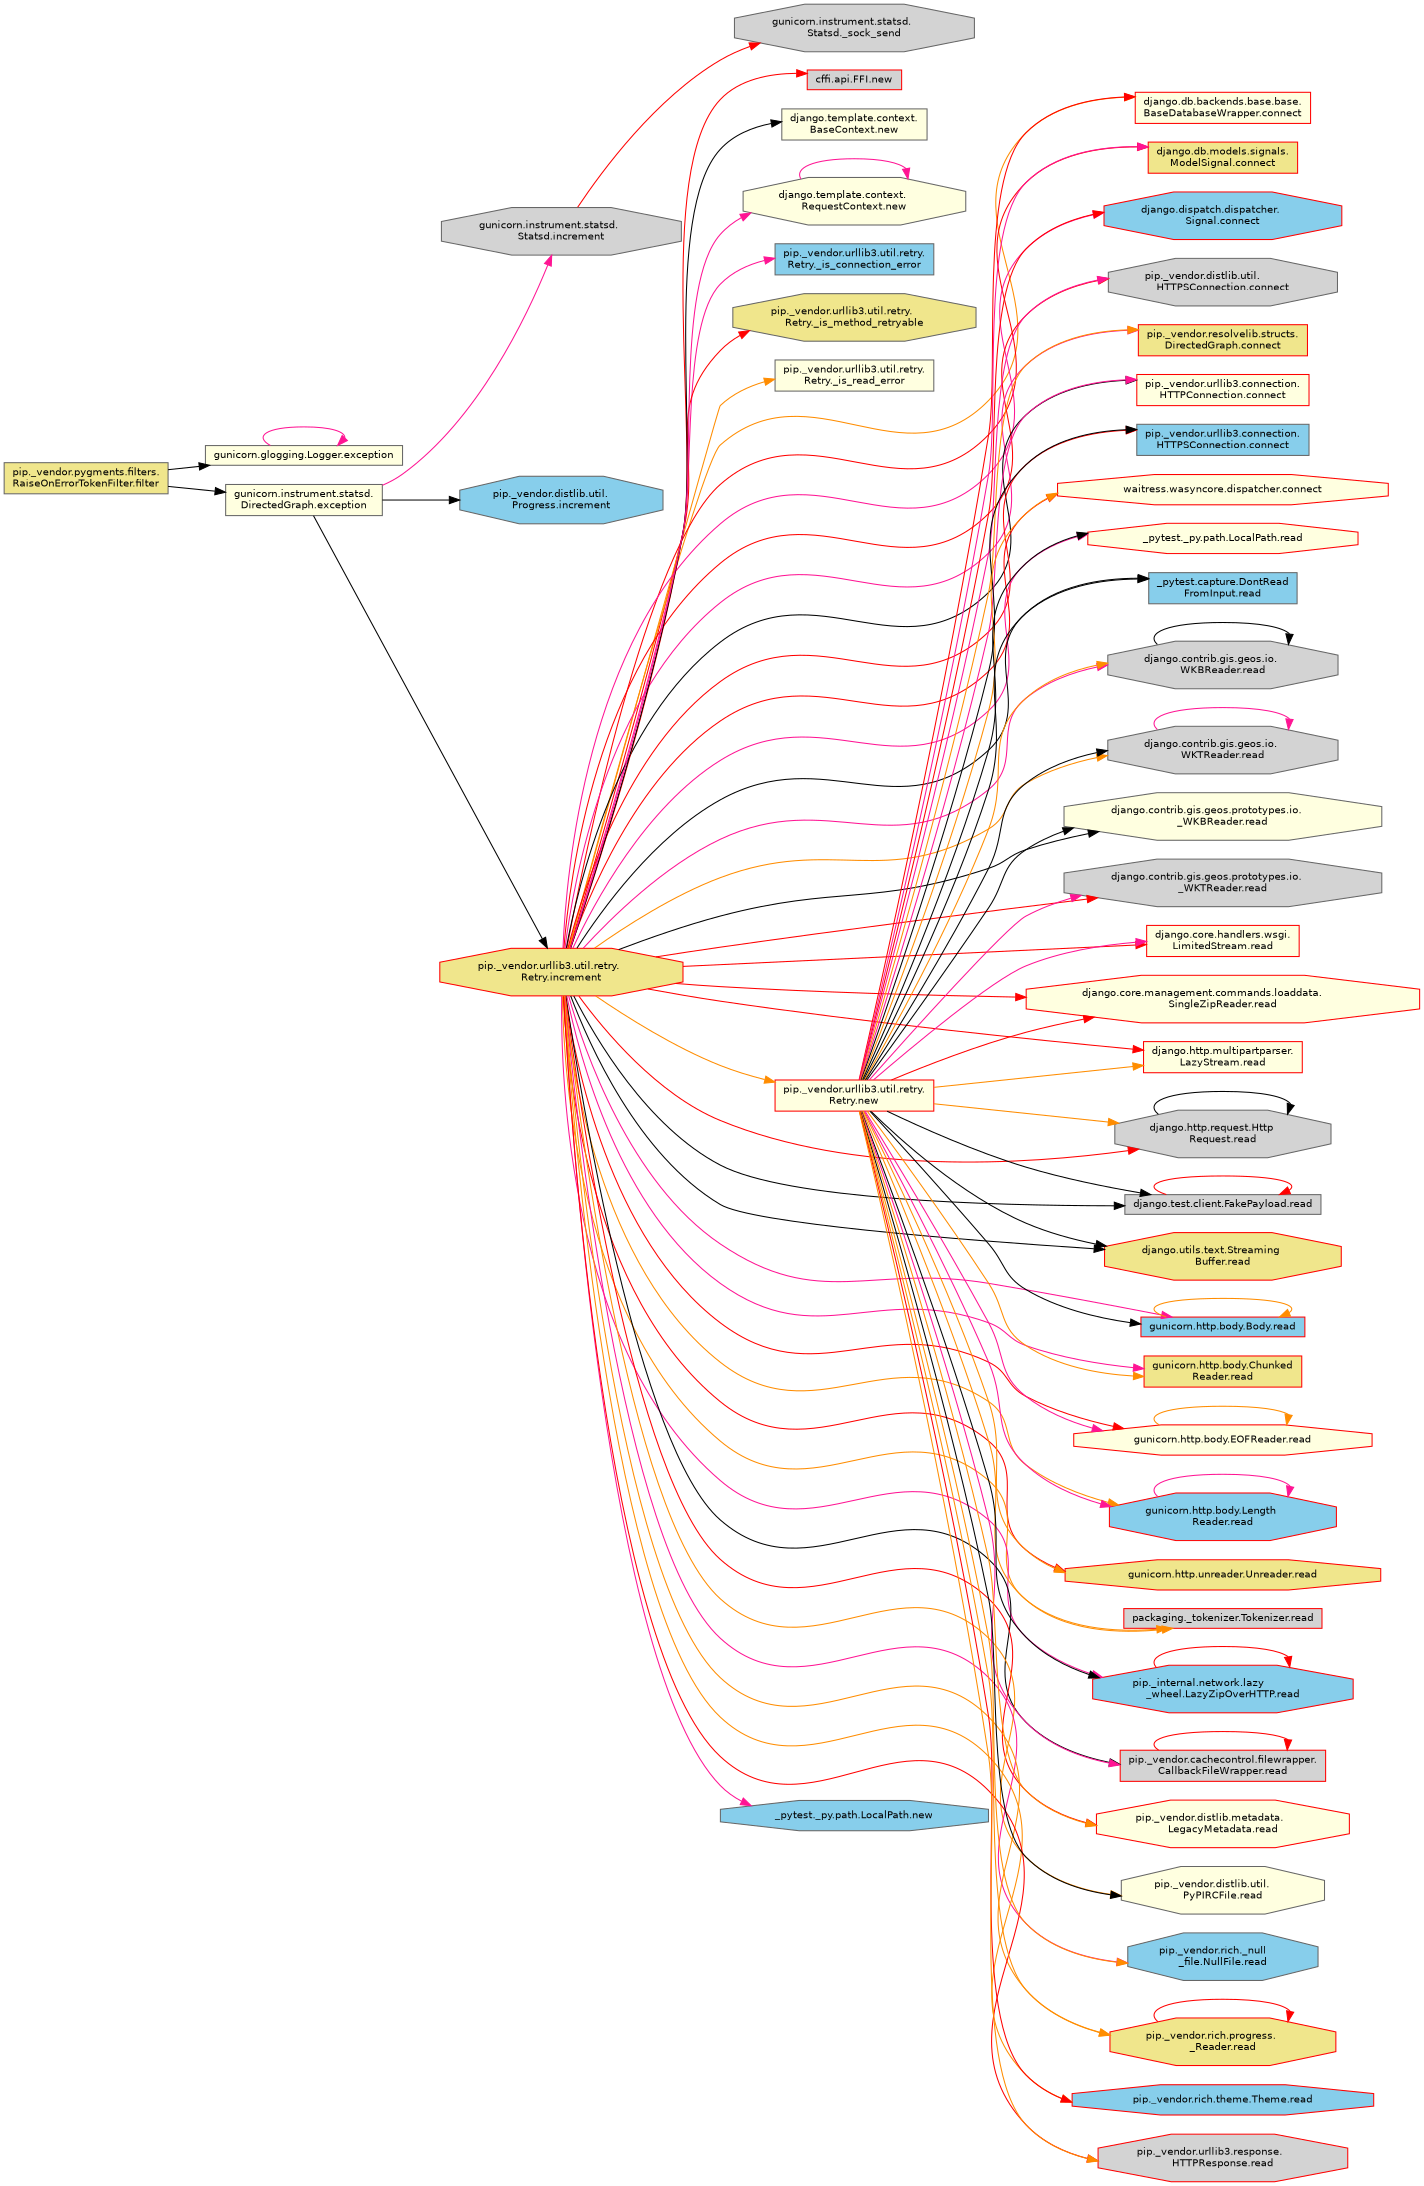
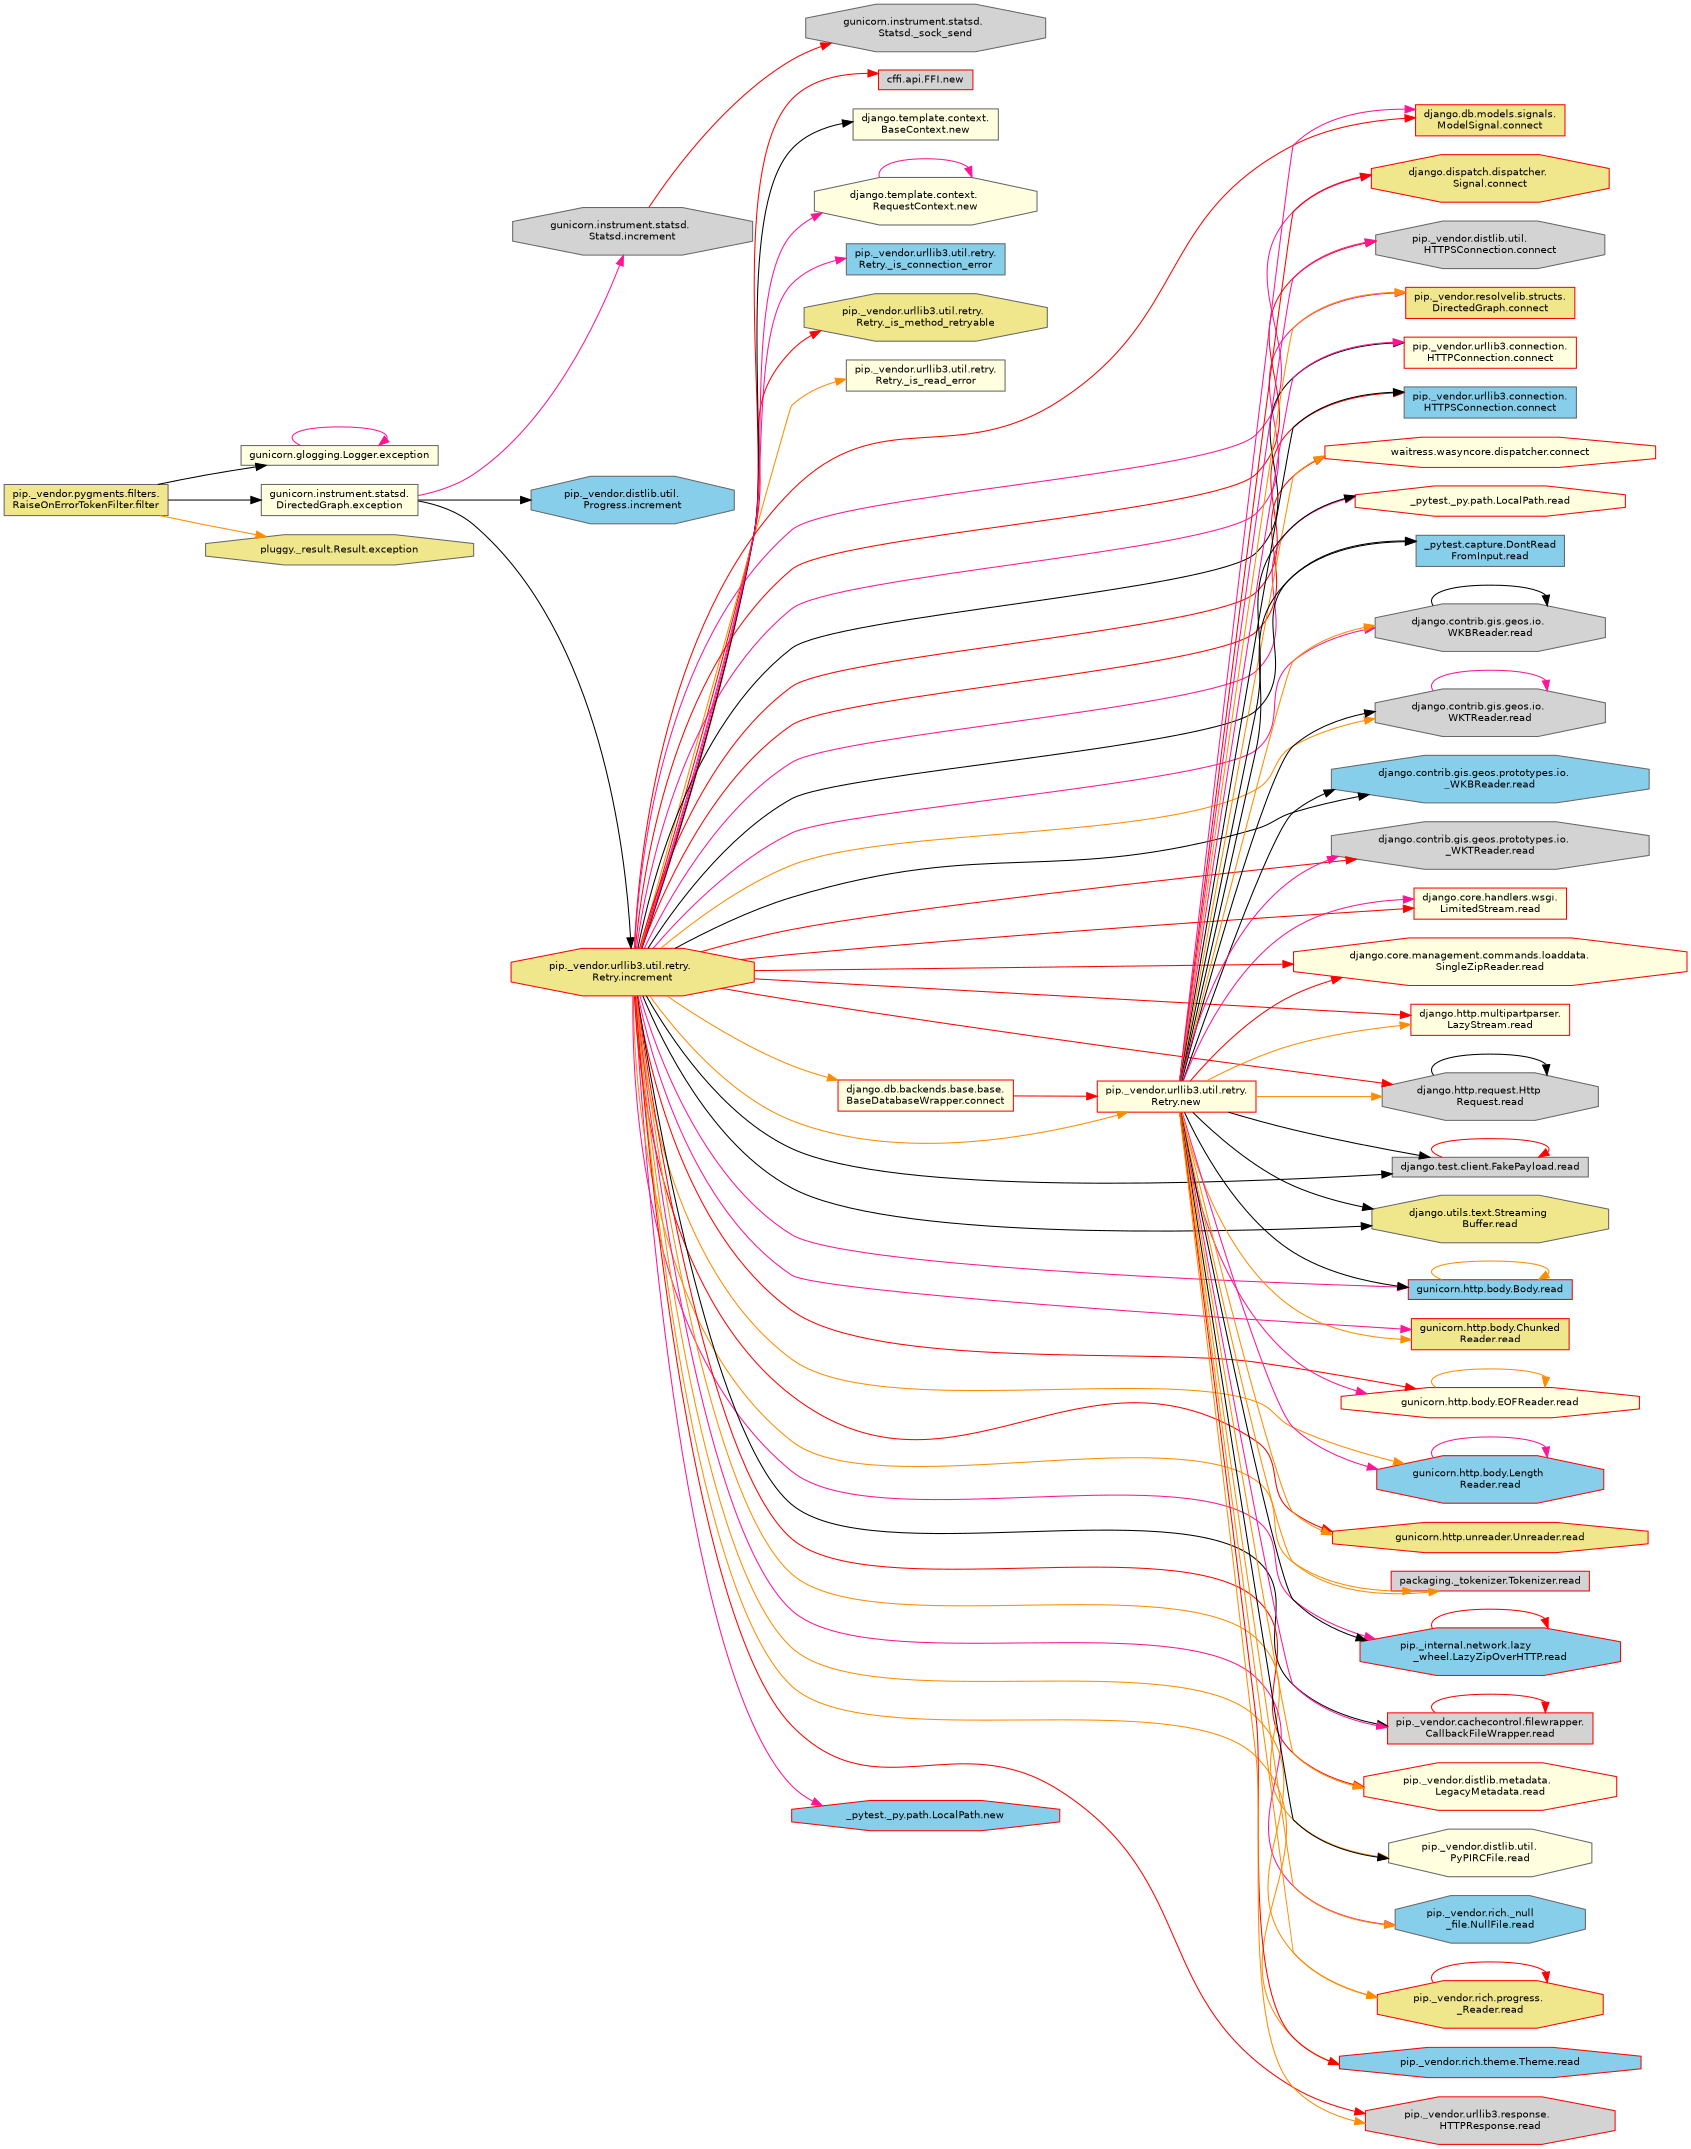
node "django.dispatch.dispatcher. Signal.connect": fillcolor skyblue -> khaki
edge "pip._vendor.urllib3.util.retry. Retry.new" -> "django.db.backends.base.base. BaseDatabaseWrapper.connect": reversed
node "pluggy._result.Result.exception": added
node "django.contrib.gis.geos.prototypes.io. _WKBReader.read": fillcolor lightyellow -> skyblue
node "django.utils.text.Streaming Buffer.read": color red -> grey40
node "_pytest._py.path.LocalPath.new": color grey40 -> red
